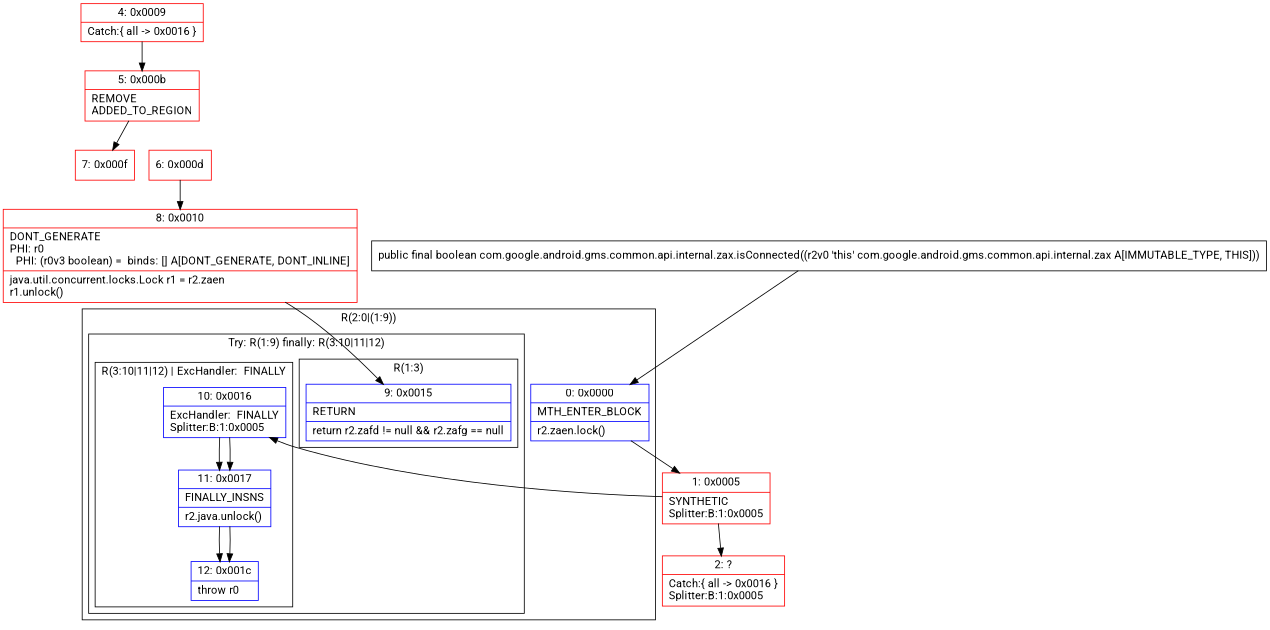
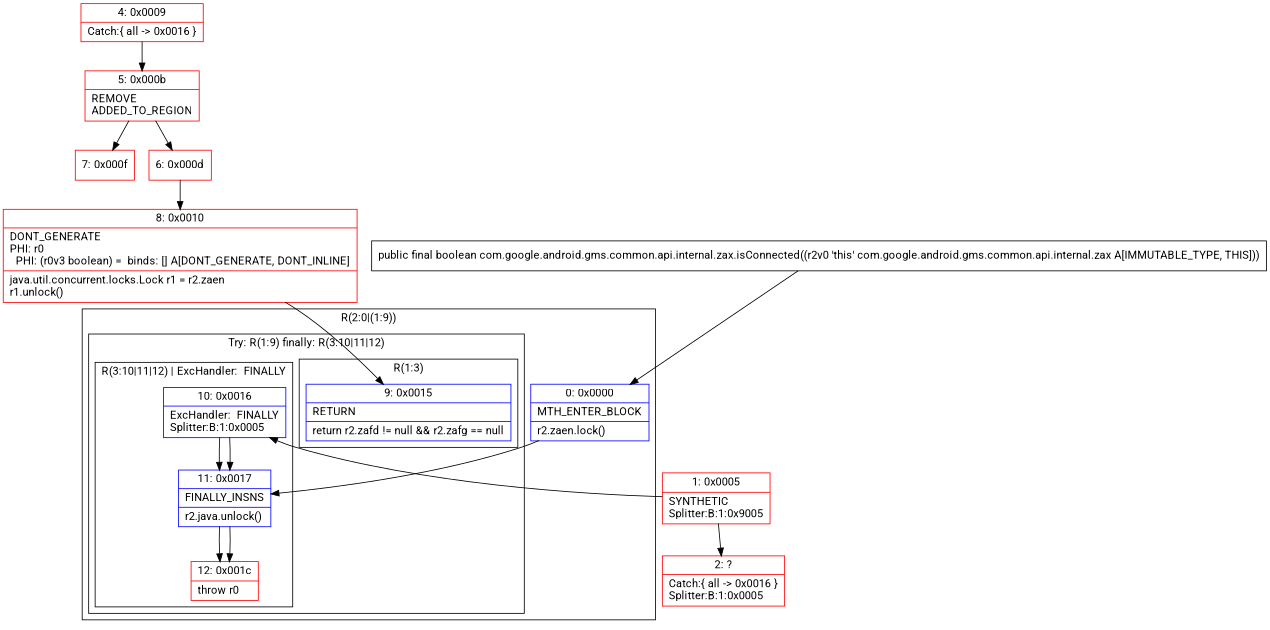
edge "5: 0x000b" -> "6: 0x000d": added
edge "0: 0x0000" -> "1: 0x0005": now "0: 0x0000" -> "11: 0x0017"
node "1: 0x0005": text "Splitter:B:1:0x0005" -> "Splitter:B:1:0x9005"
node "12: 0x001c": color blue -> red
